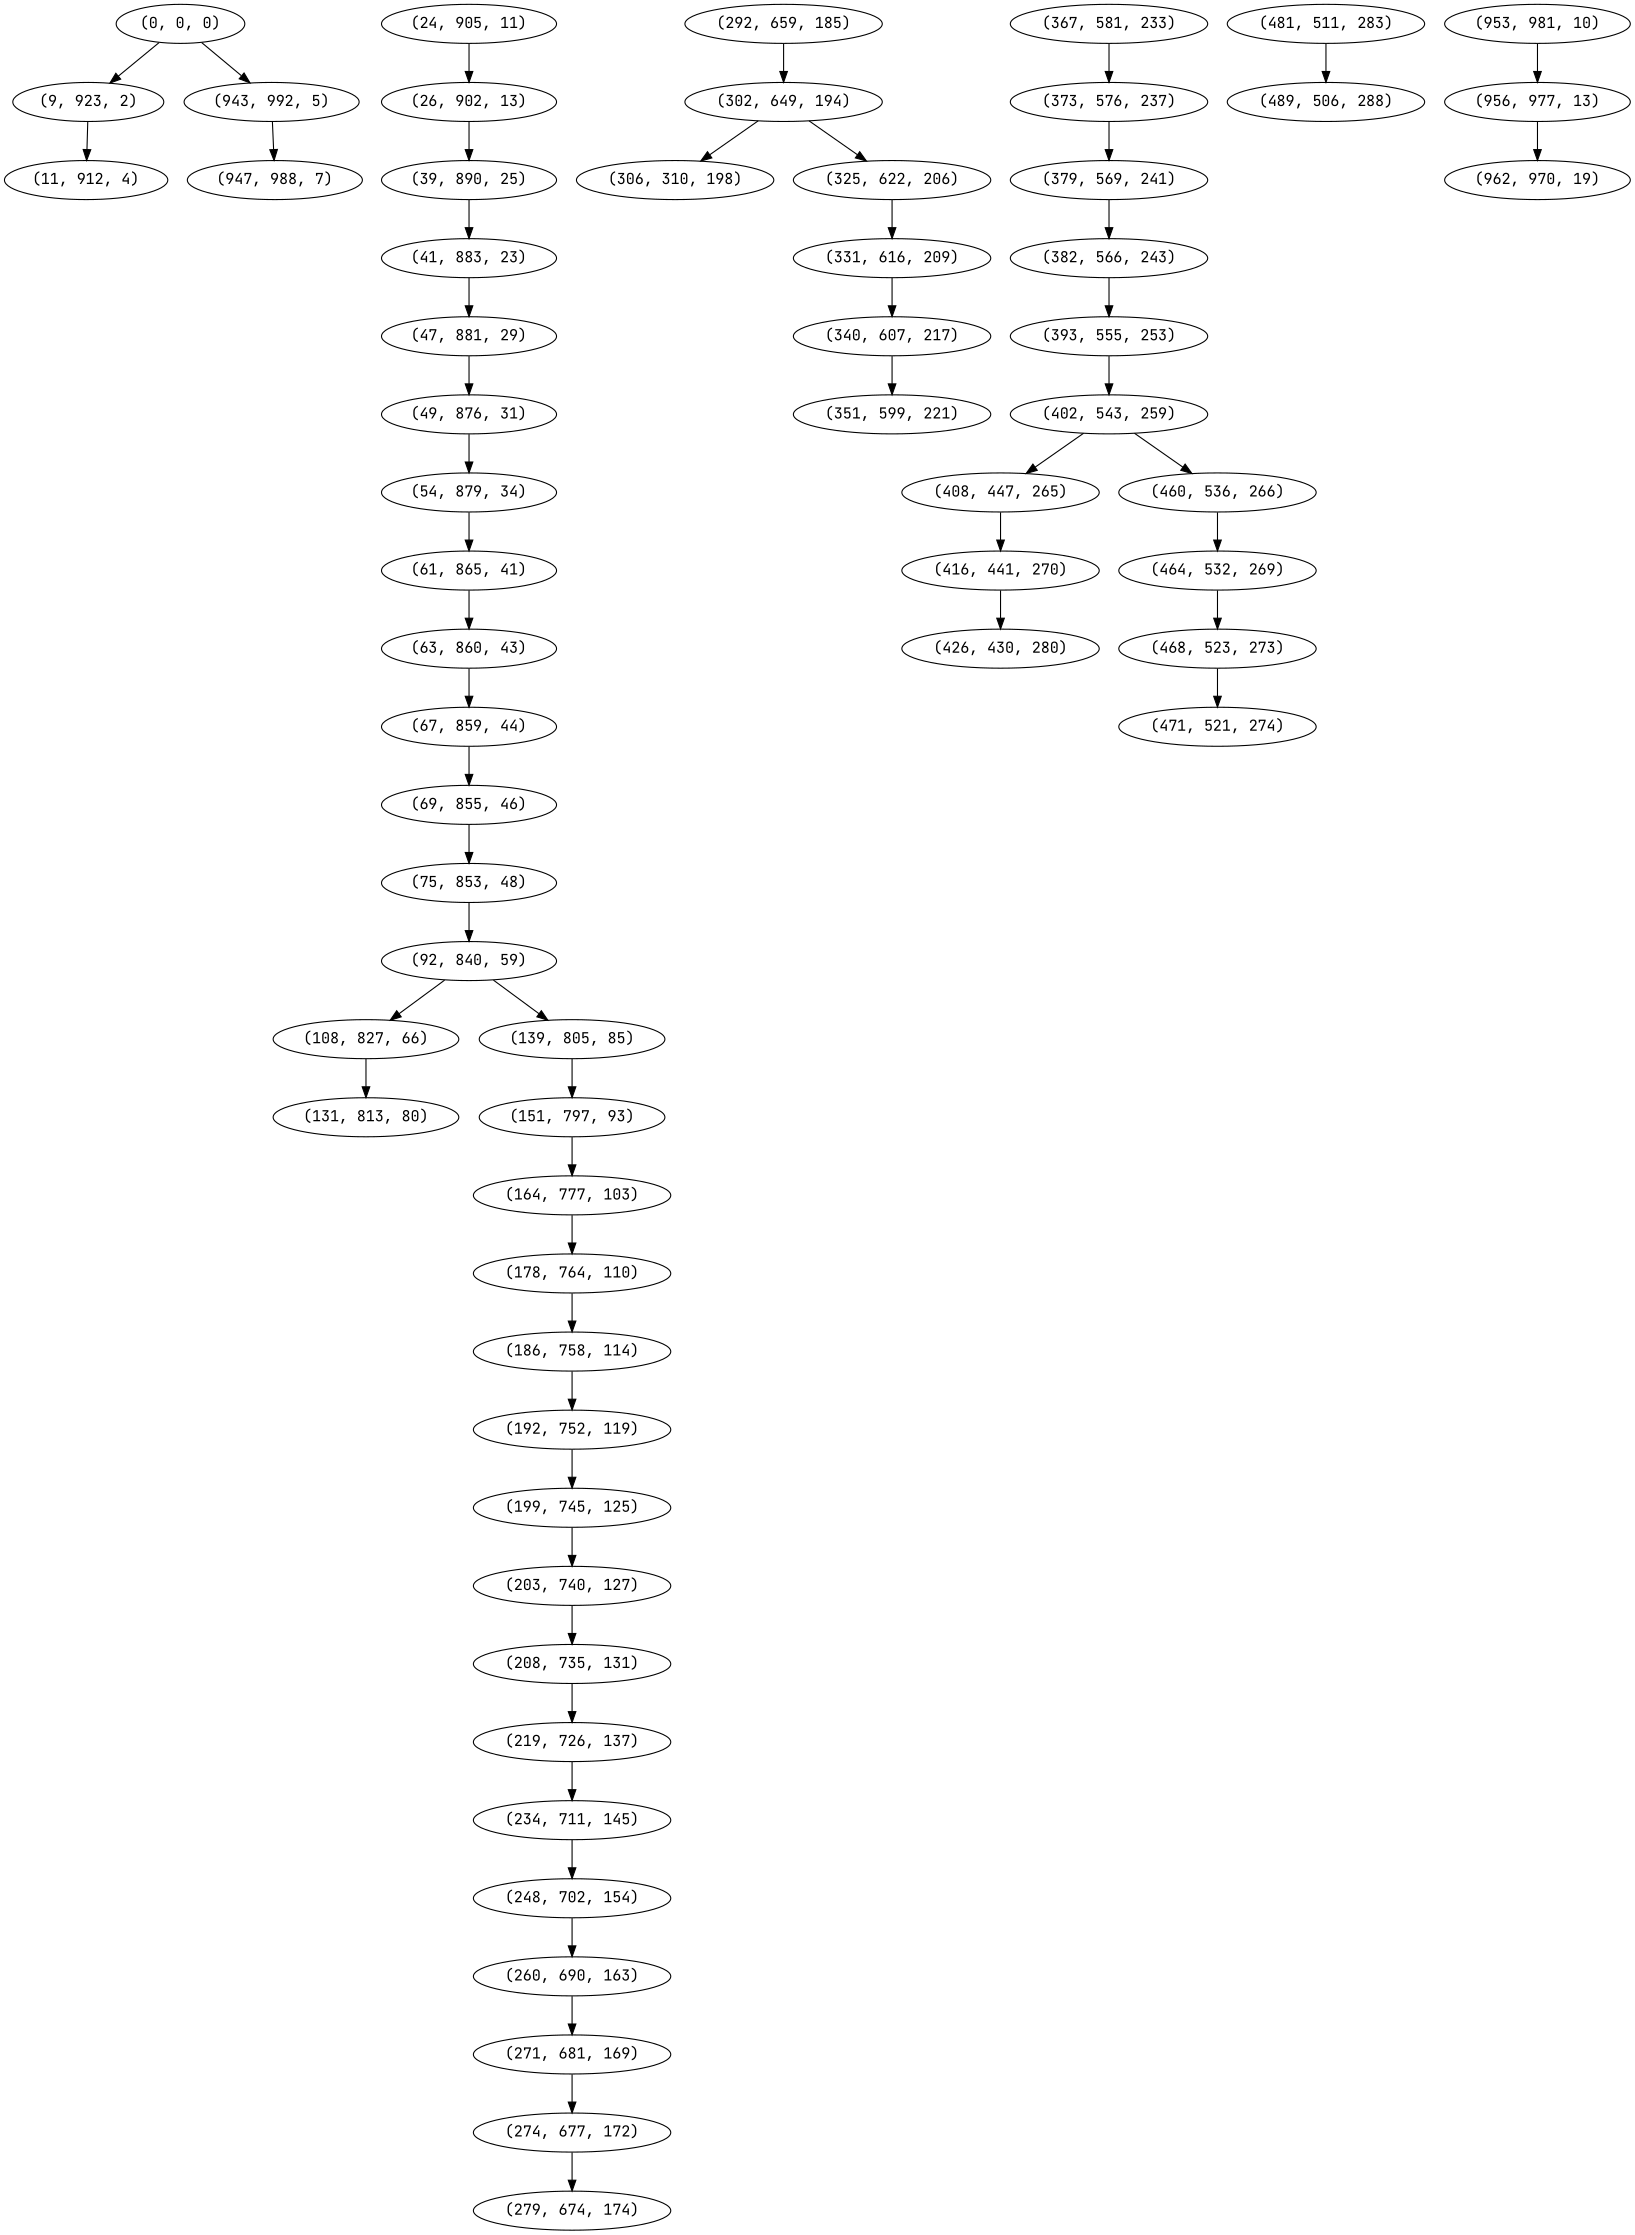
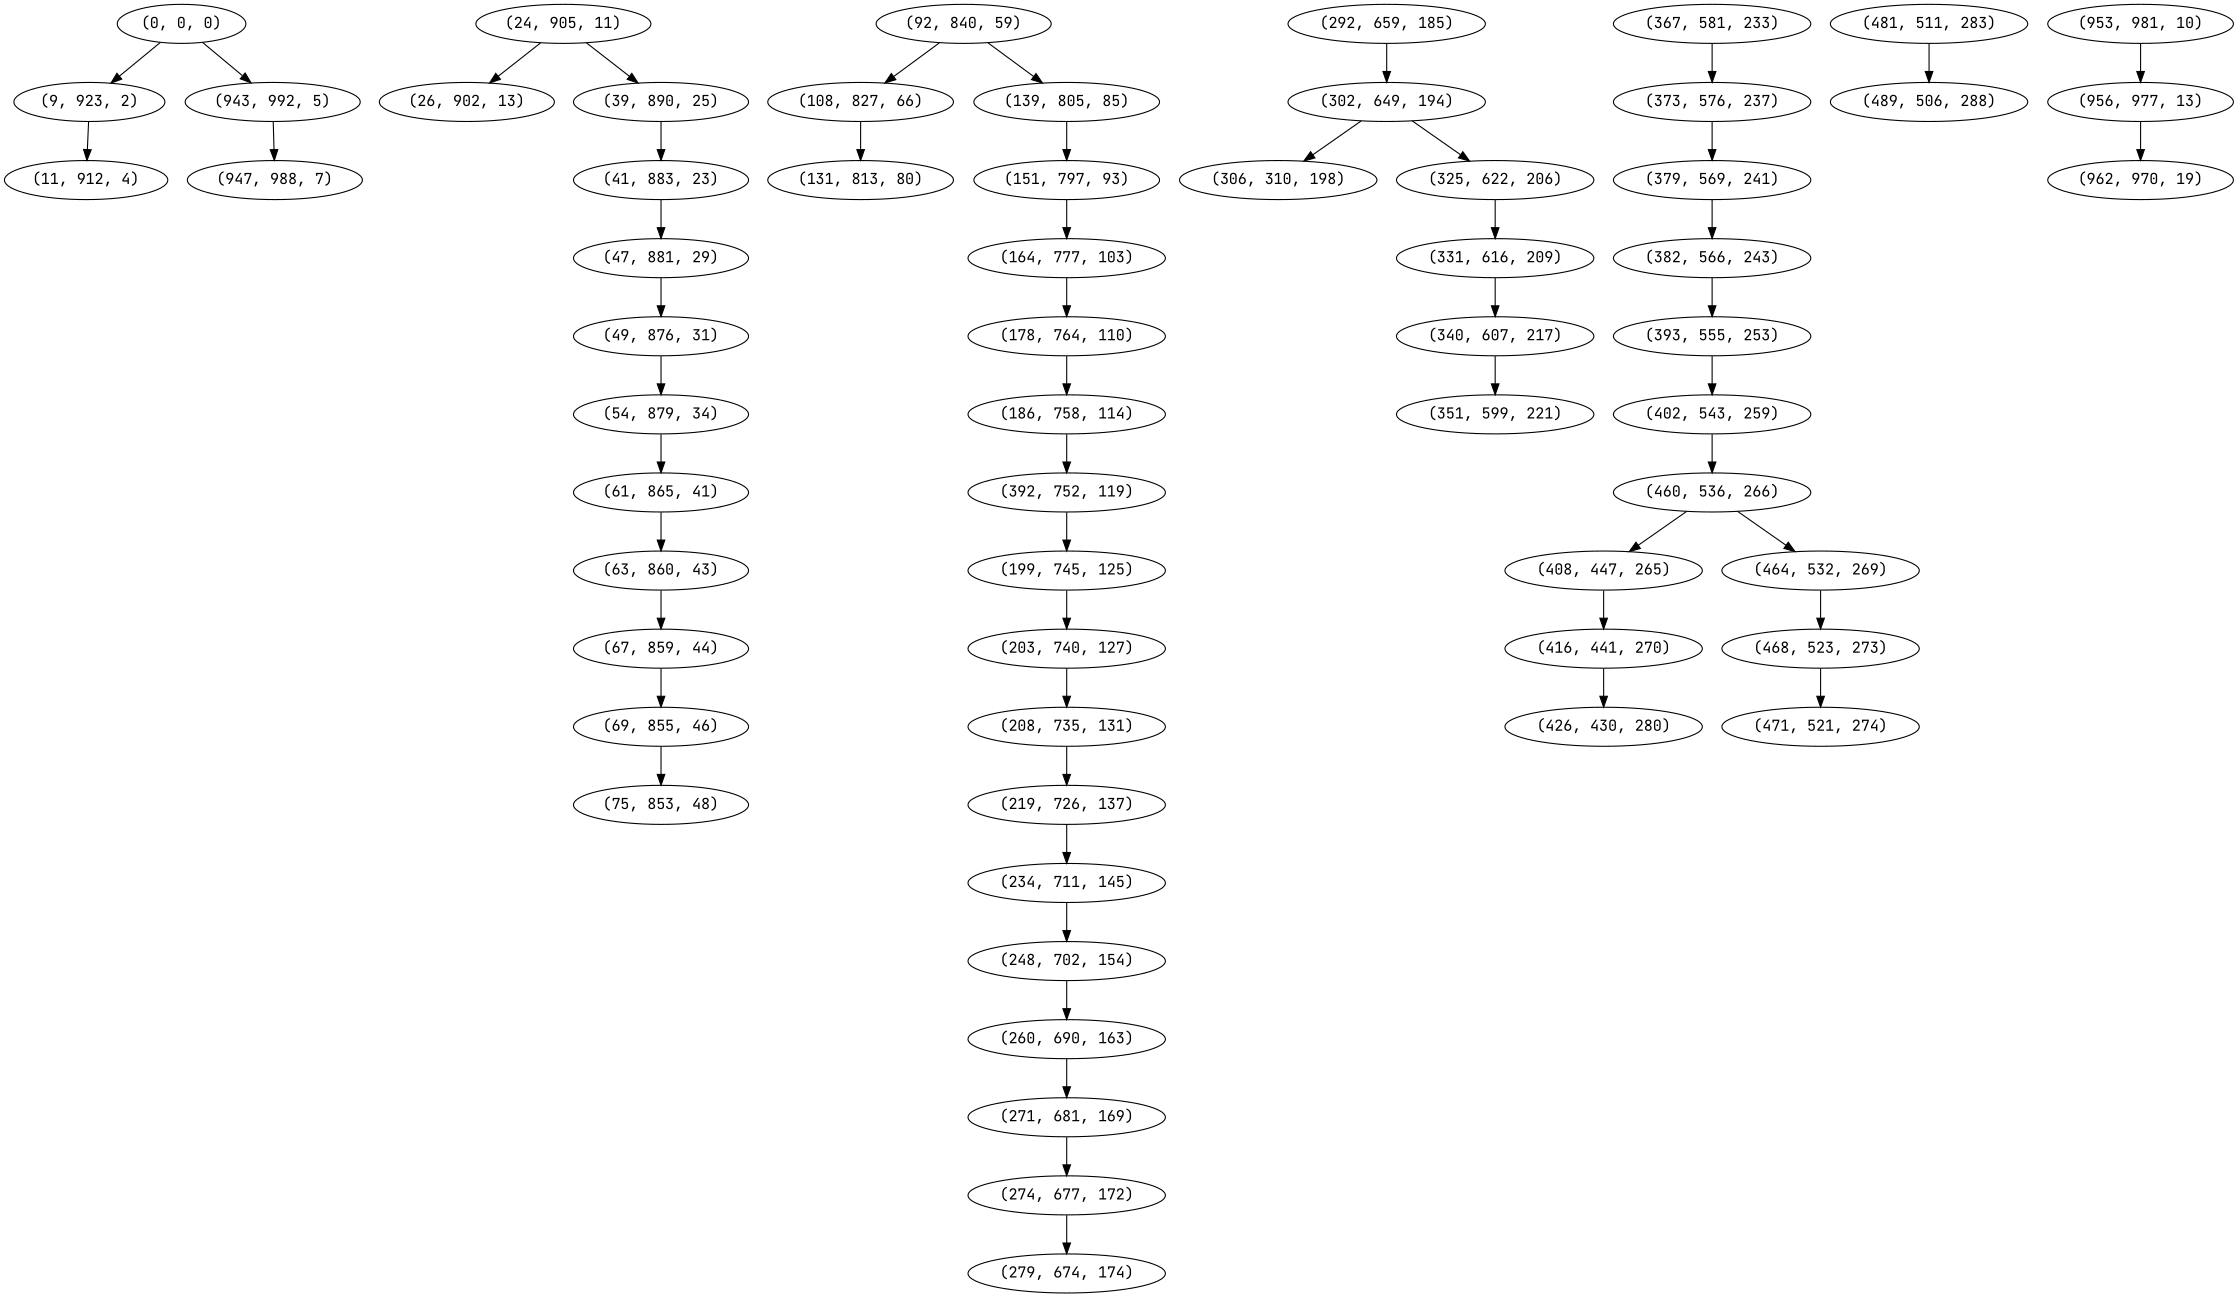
edge "(26, 902, 13)" -> "(39, 890, 25)": now "(24, 905, 11)" -> "(39, 890, 25)"
edge "(402, 543, 259)" -> "(408, 447, 265)": now "(460, 536, 266)" -> "(408, 447, 265)"
edge "(75, 853, 48)" -> "(92, 840, 59)": removed
node "(192, 752, 119)": label "(192, 752, 119)" -> "(392, 752, 119)"
